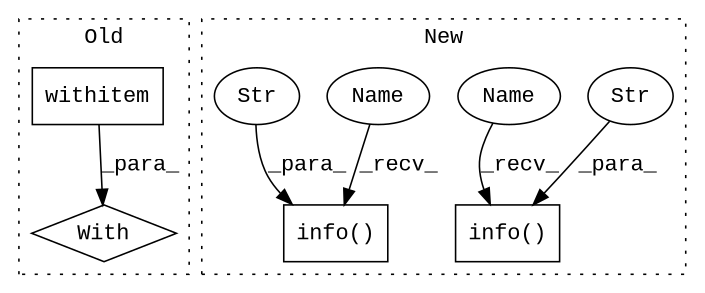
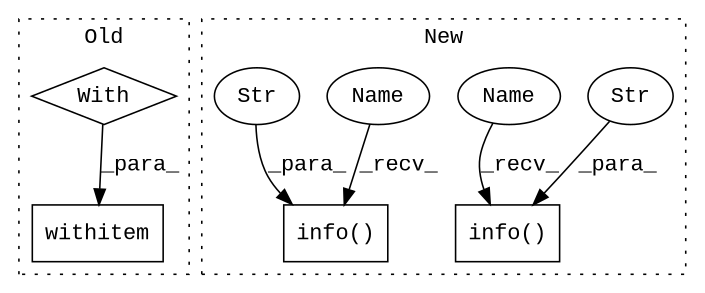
edge "withitem" -> "With": reversed
